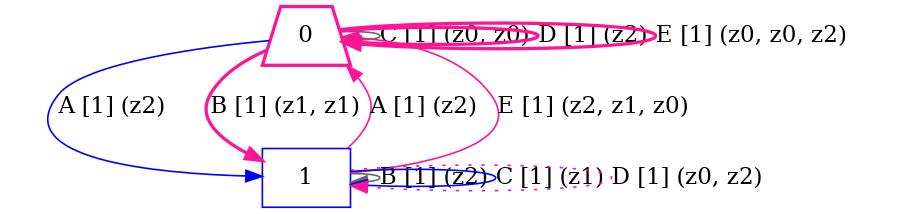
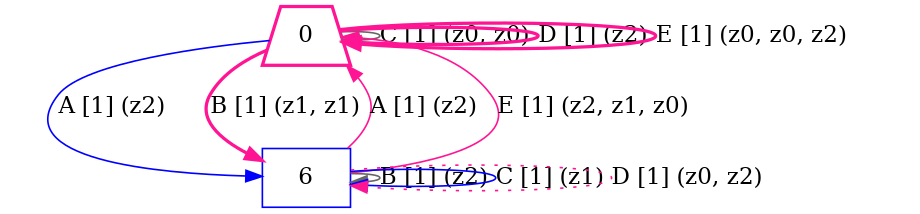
node "1": label "1" -> "6"
